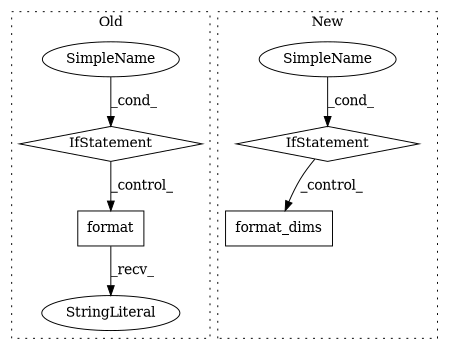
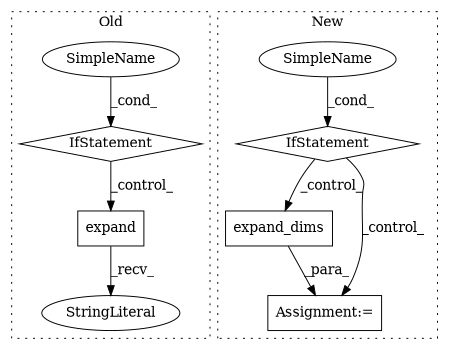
node "format": label "format" -> "expand"
node "format_dims": label "format_dims" -> "expand_dims"
node "Assignment:=": added
